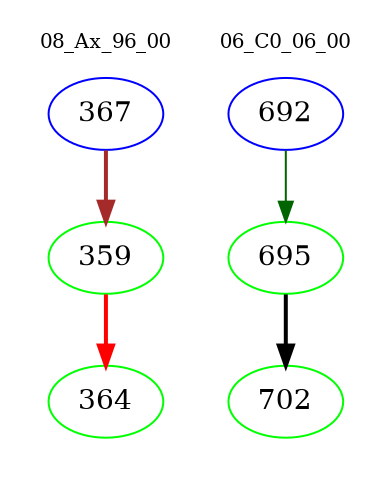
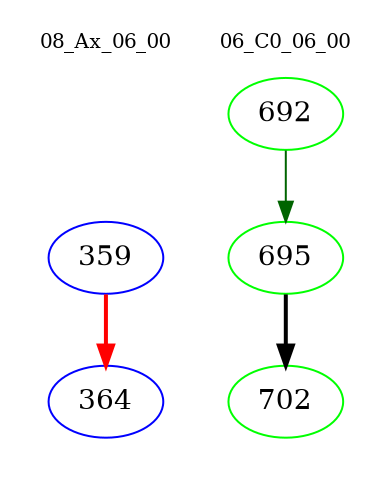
cluster "08_Ax_96_00": label "08_Ax_96_00" -> "08_Ax_06_00"
node "367": removed
node "692": color blue -> green
node "359": color green -> blue
node "364": color green -> blue
